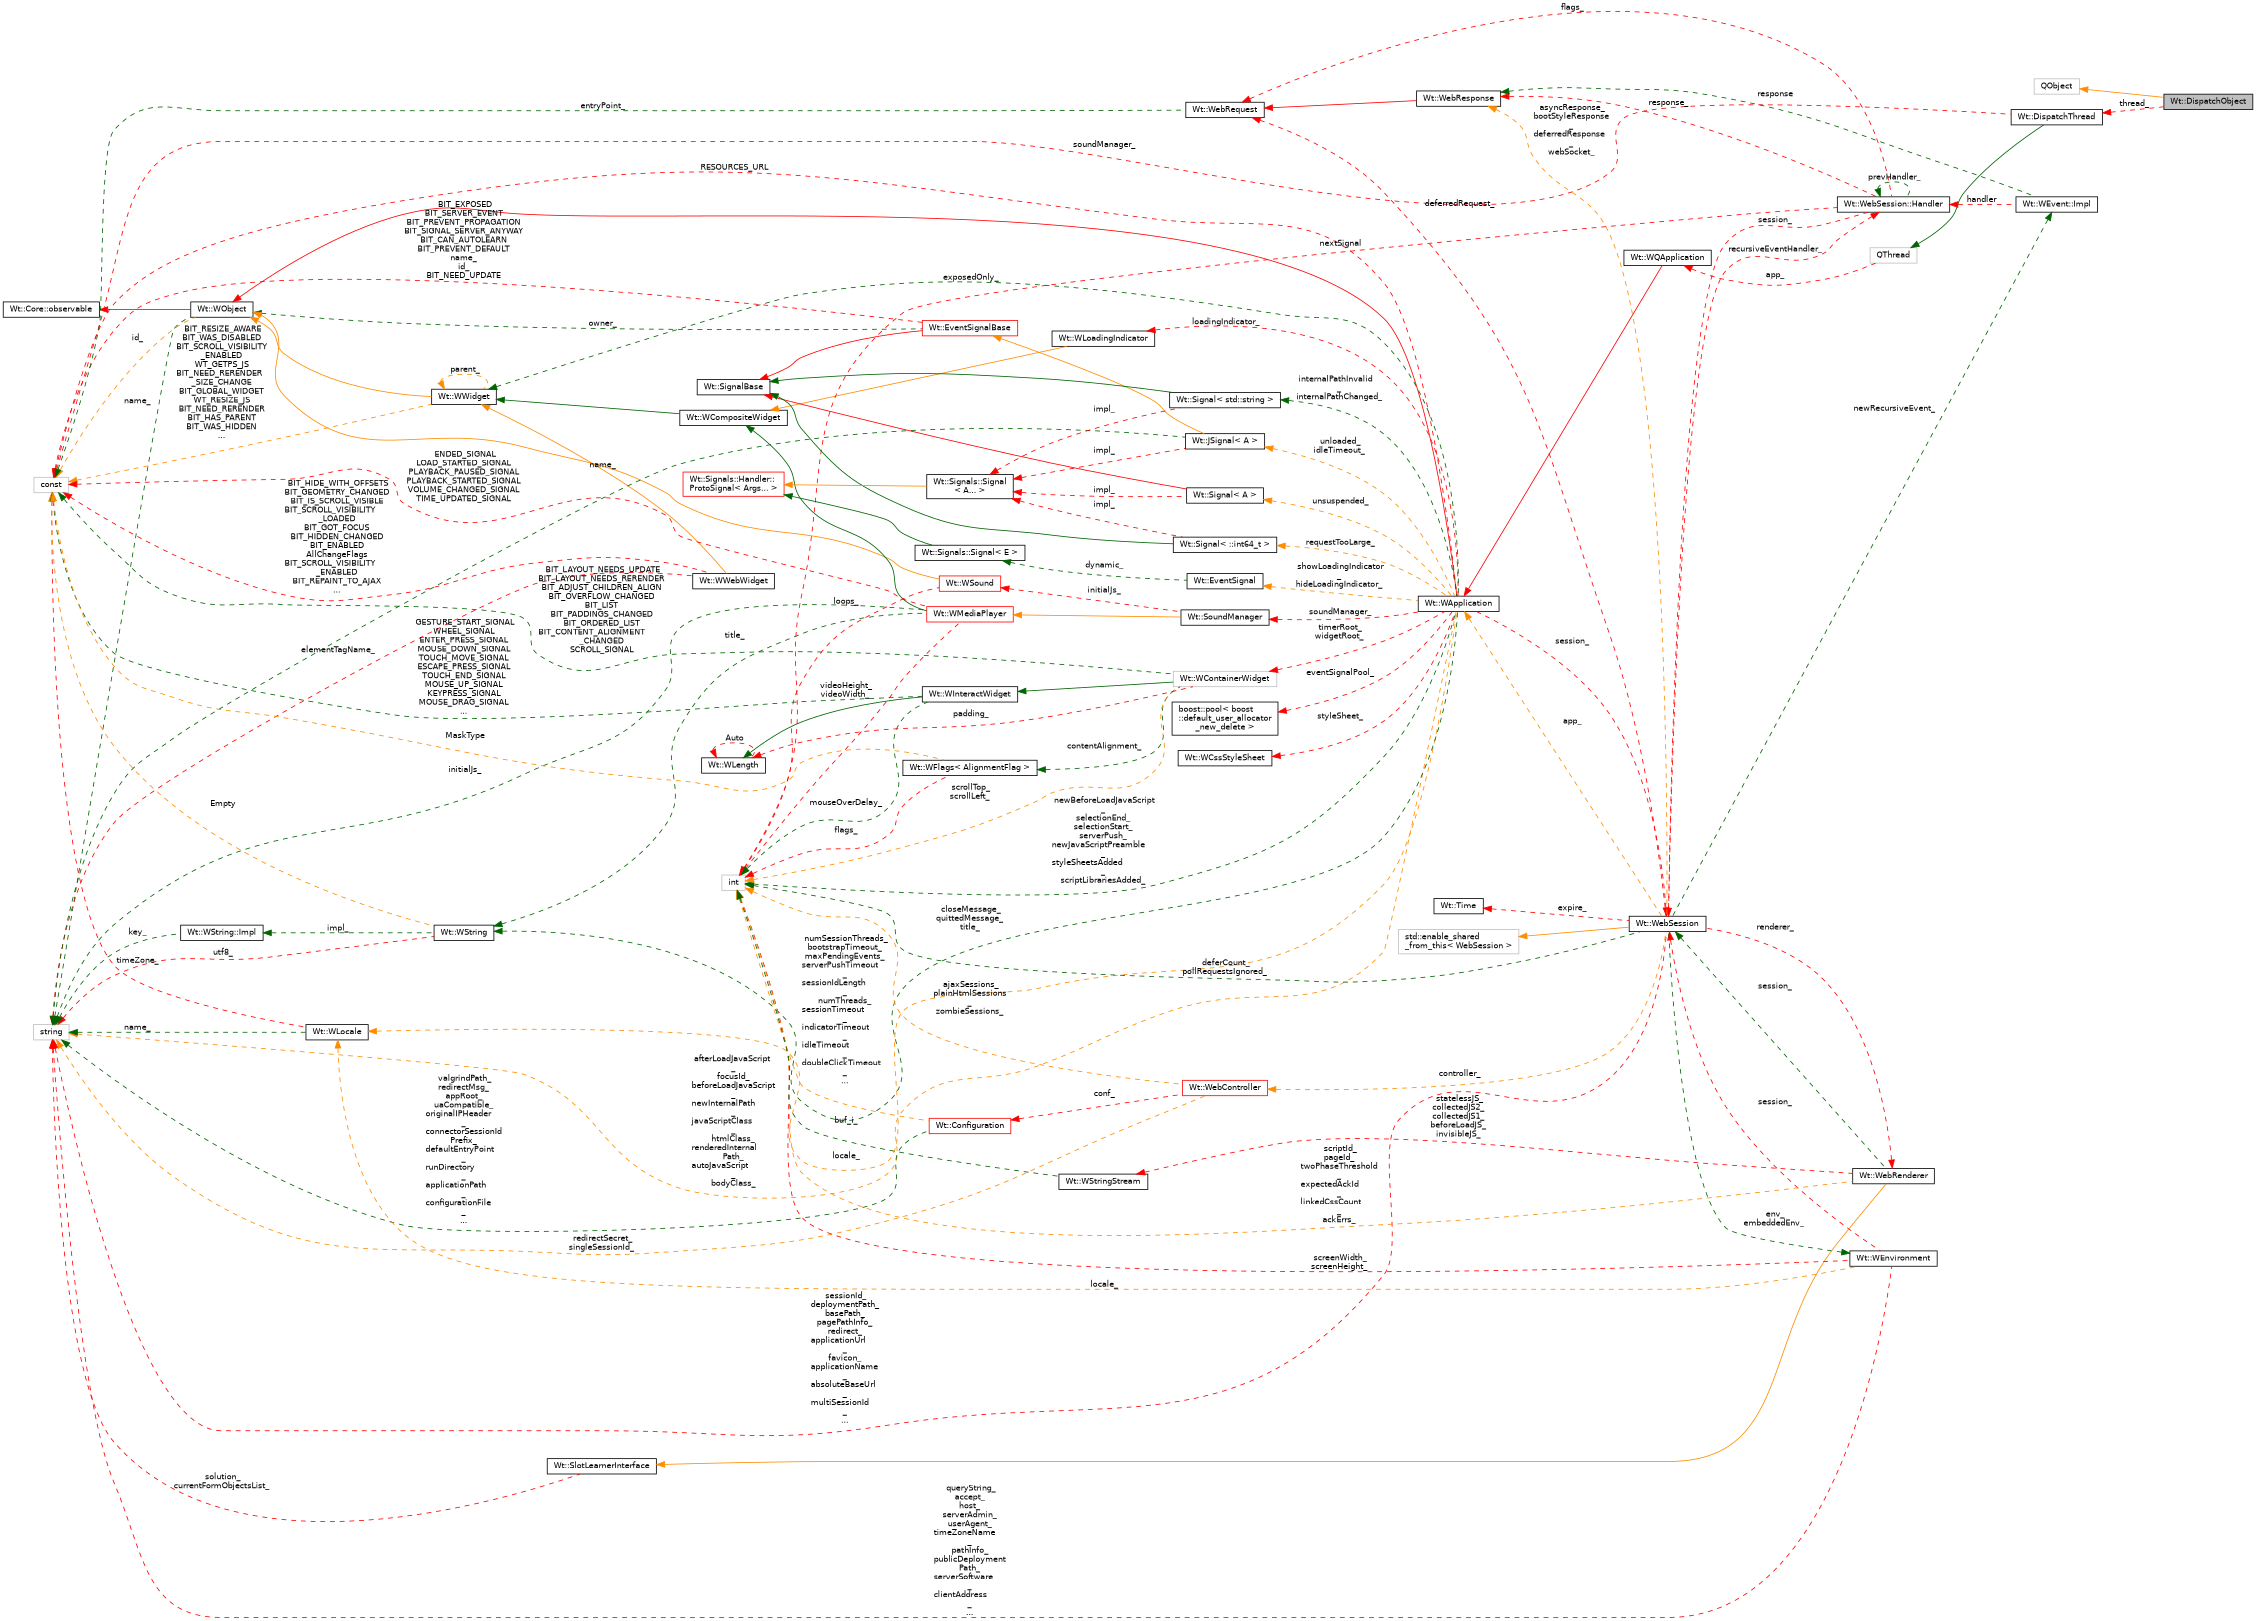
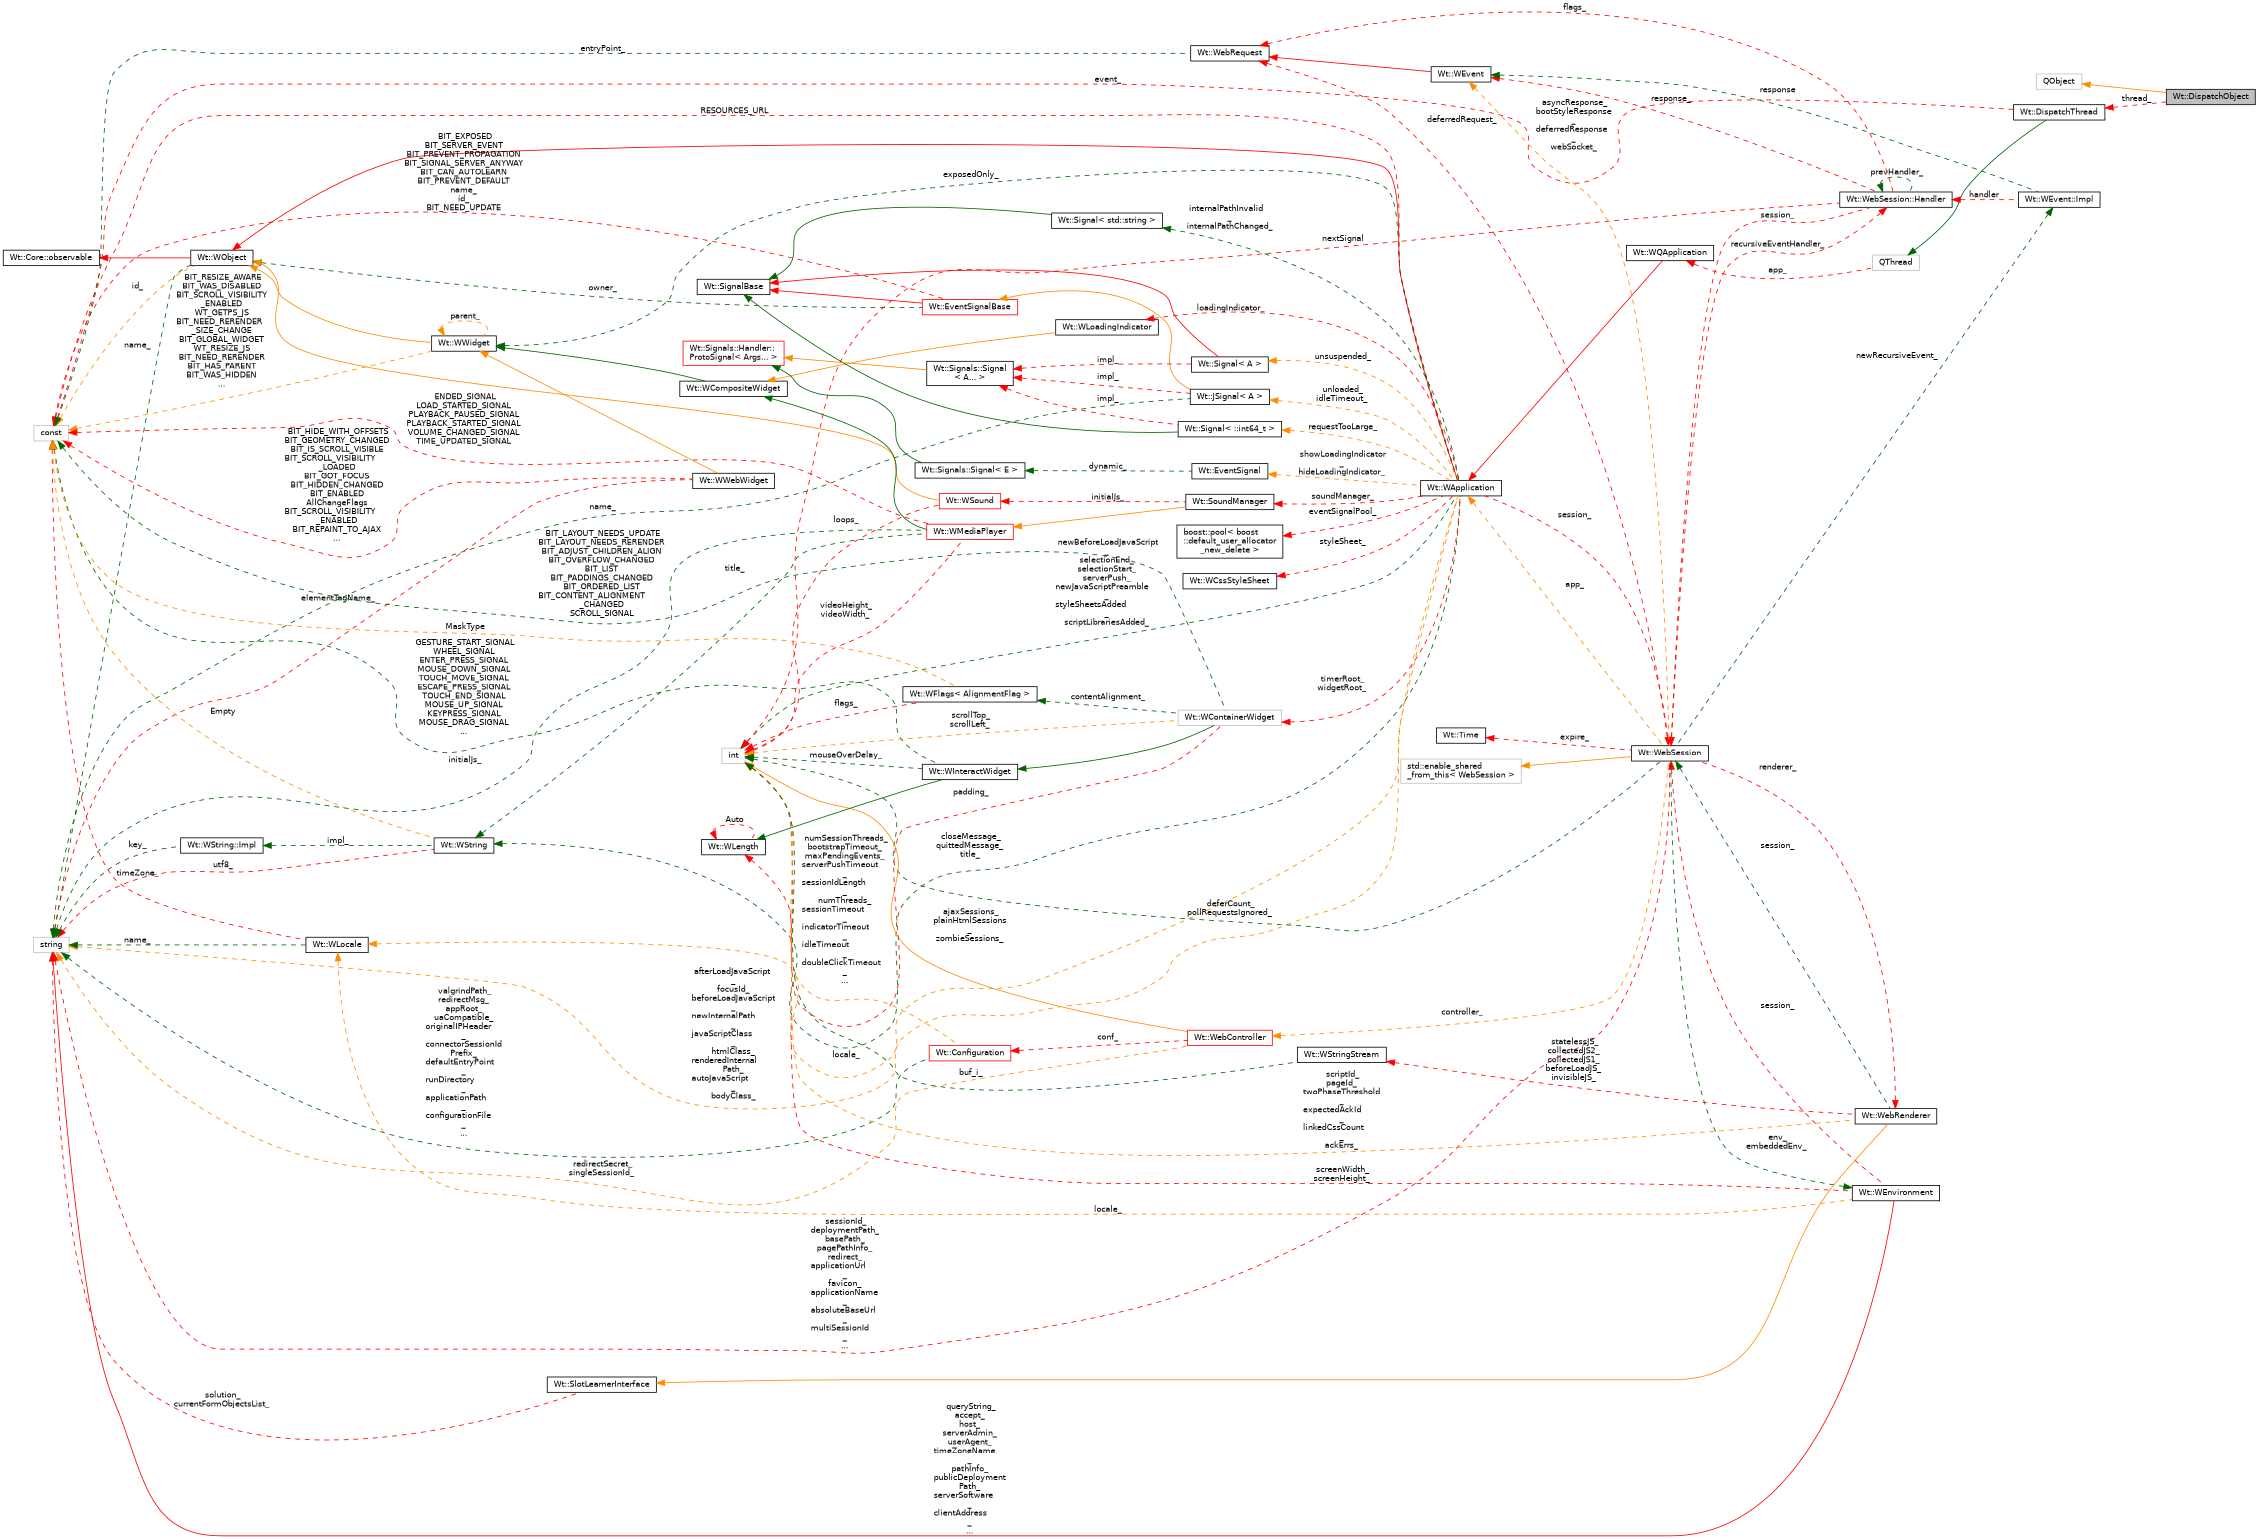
node "Wt::WebResponse": label "Wt::WebResponse" -> "Wt::WEvent"
edge "Wt::DispatchThread" -> "const": label " soundManager_" -> " event_"
edge "Wt::Signal< std::string >" -> "Wt::Signals::Signal < A... >": removed, label "impl_"
edge "Wt::WebController" -> "int": style dashed -> solid
edge "Wt::WEnvironment" -> "string": style dashed -> solid
